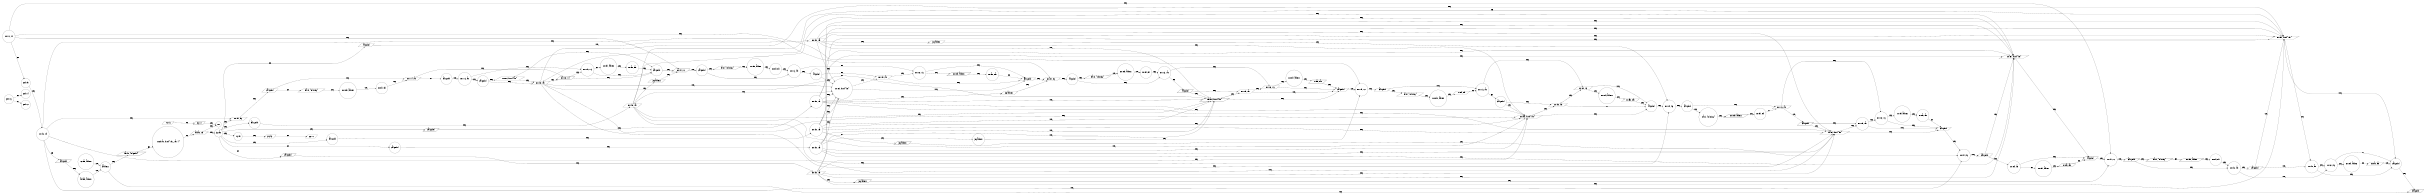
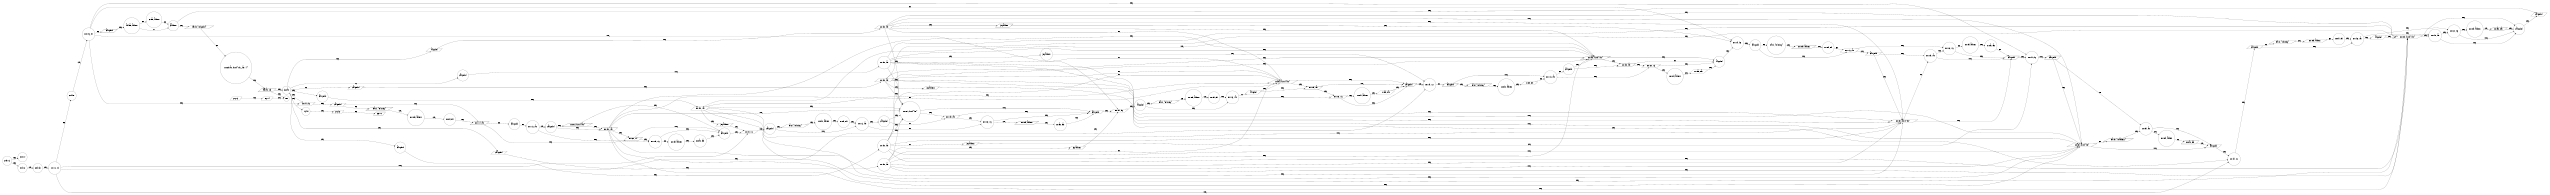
edge "add eax , address" -> "rcx eax , address": added, label "CFG"
node "lea rdx , [ rel address ]": added
node "push rbp": added
